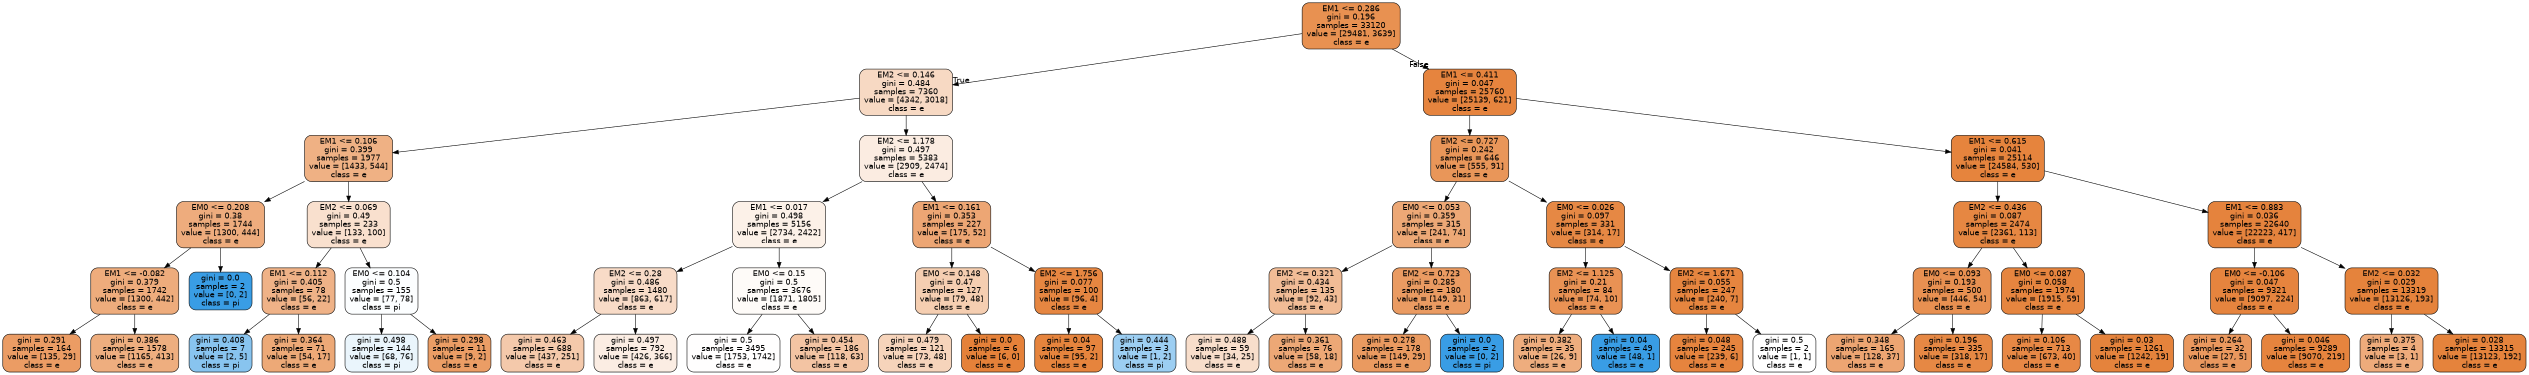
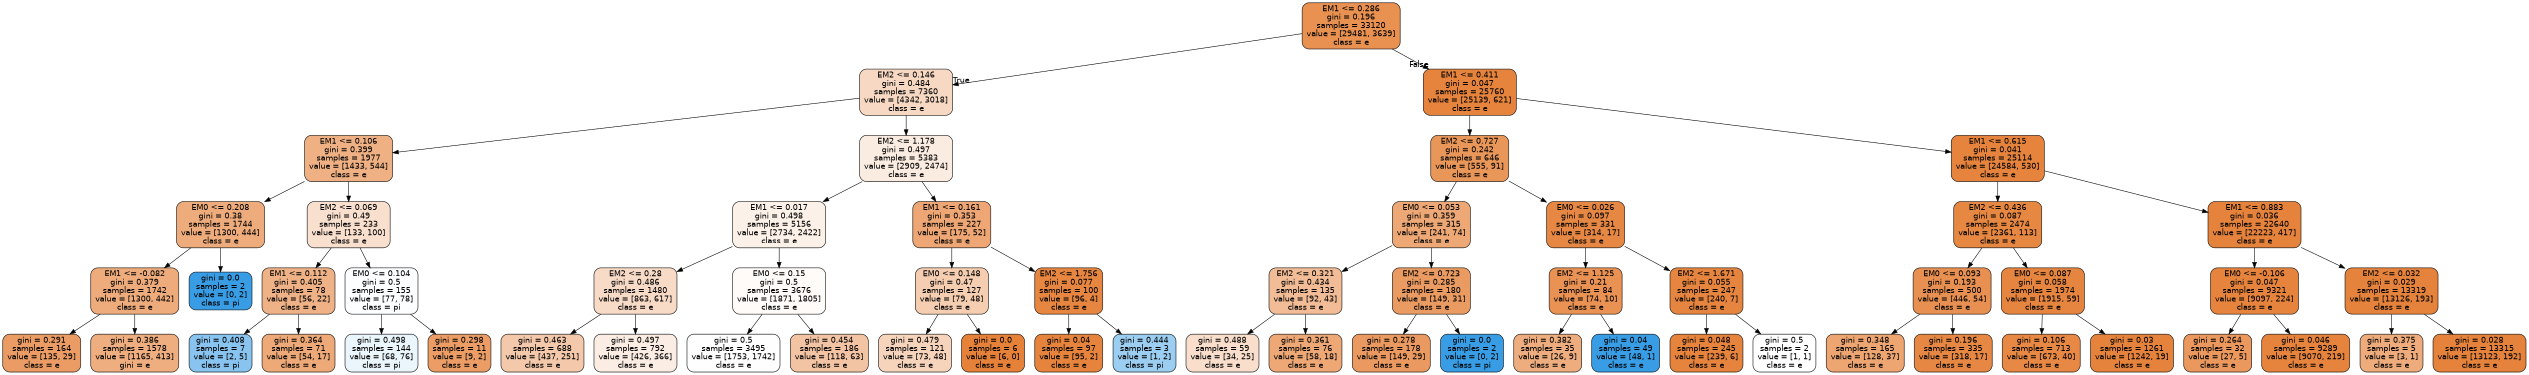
node "gini = 0.386 samples = 1578 value = [1165, 413] class = e": label "gini = 0.386 samples = 1578 value = [1165, 413] class = e" -> "gini = 0.386 samples = 1578 value = [1165, 413] gini = e"
node "gini = 0.375 samples = 4 value = [3, 1] class = e": label "gini = 0.375 samples = 4 value = [3, 1] class = e" -> "gini = 0.375 samples = 5 value = [3, 1] class = e"
